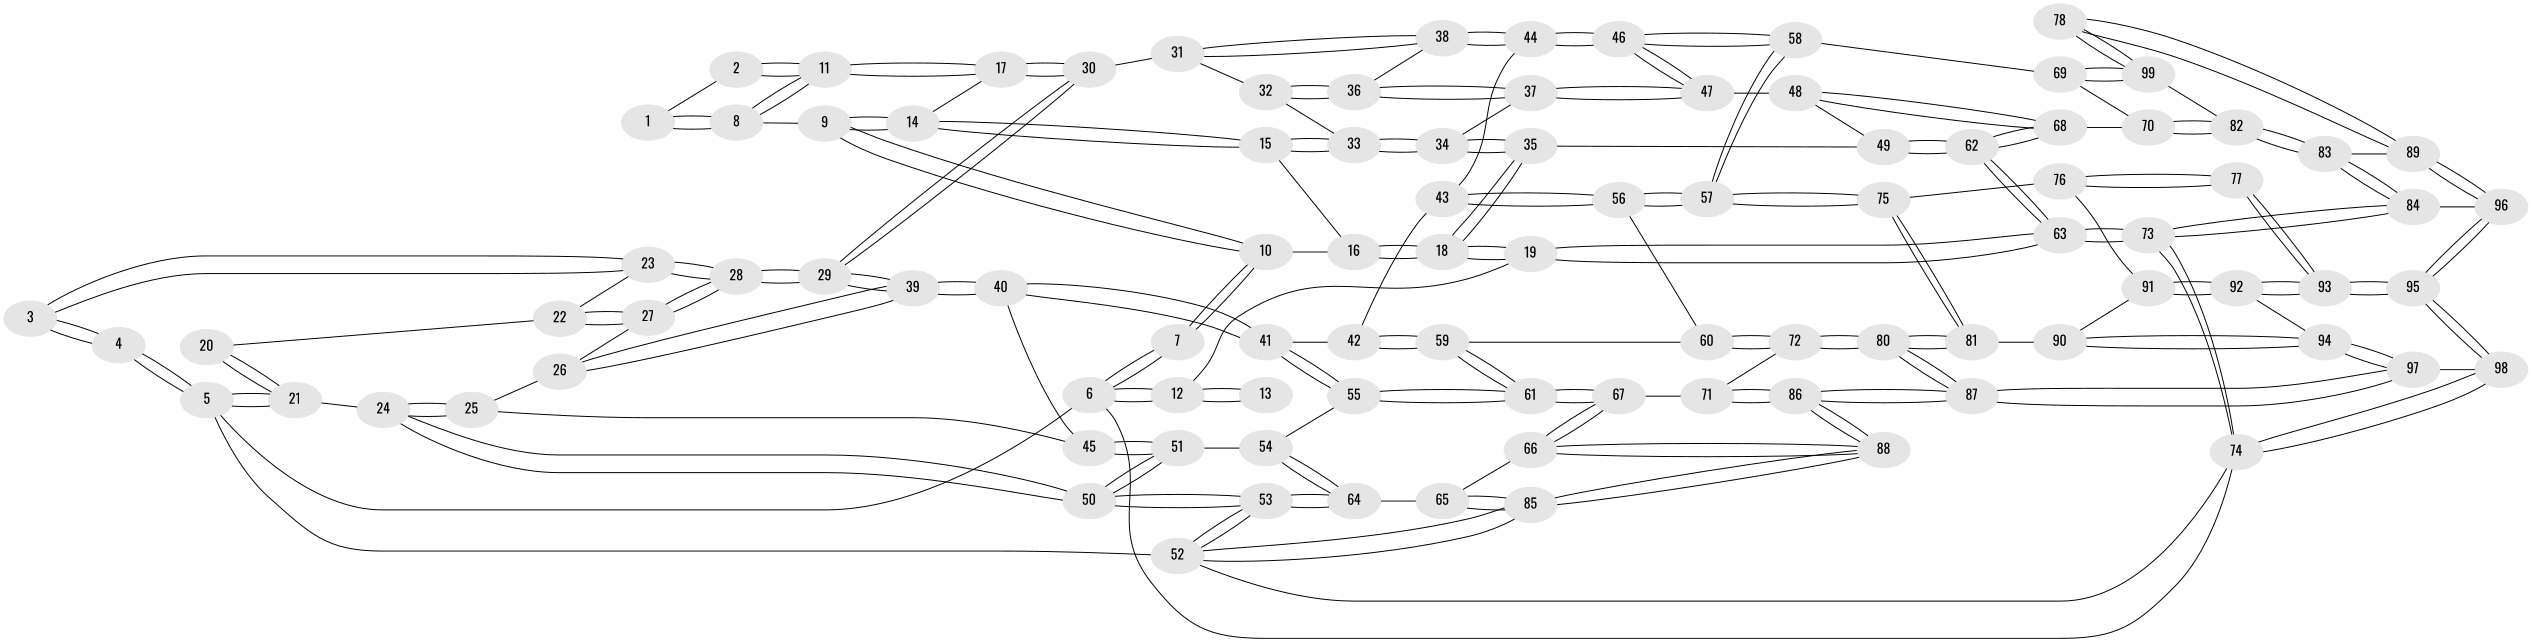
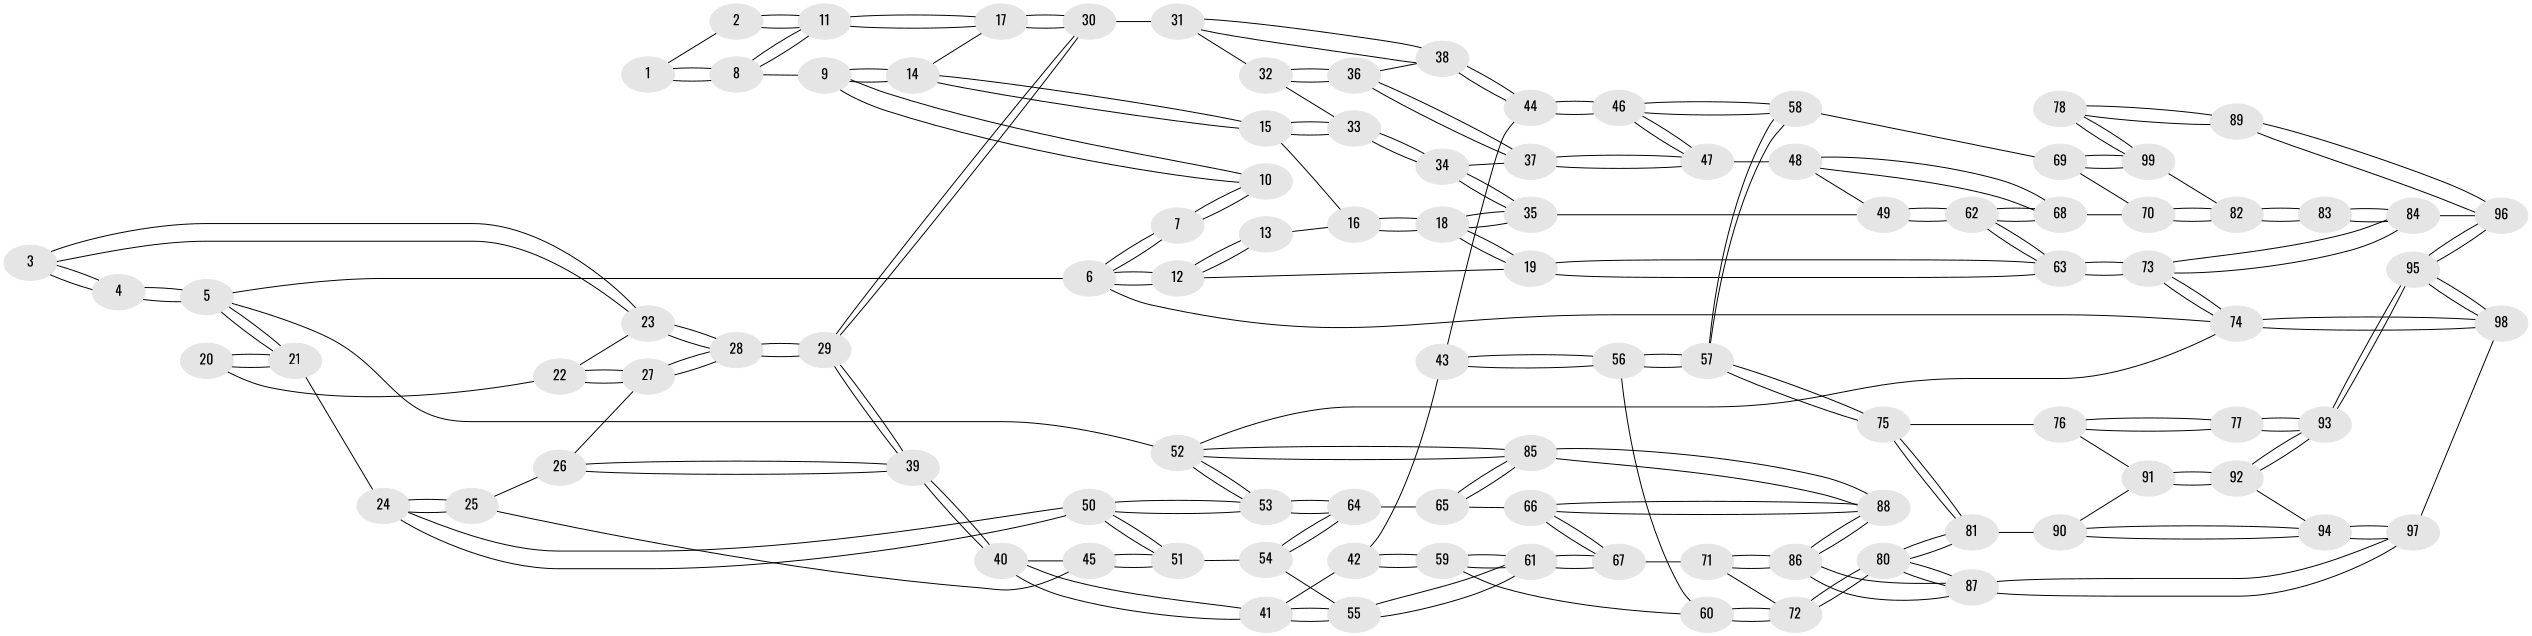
edge "83" -- "89": removed
edge "10" -- "16": now "13" -- "16"
